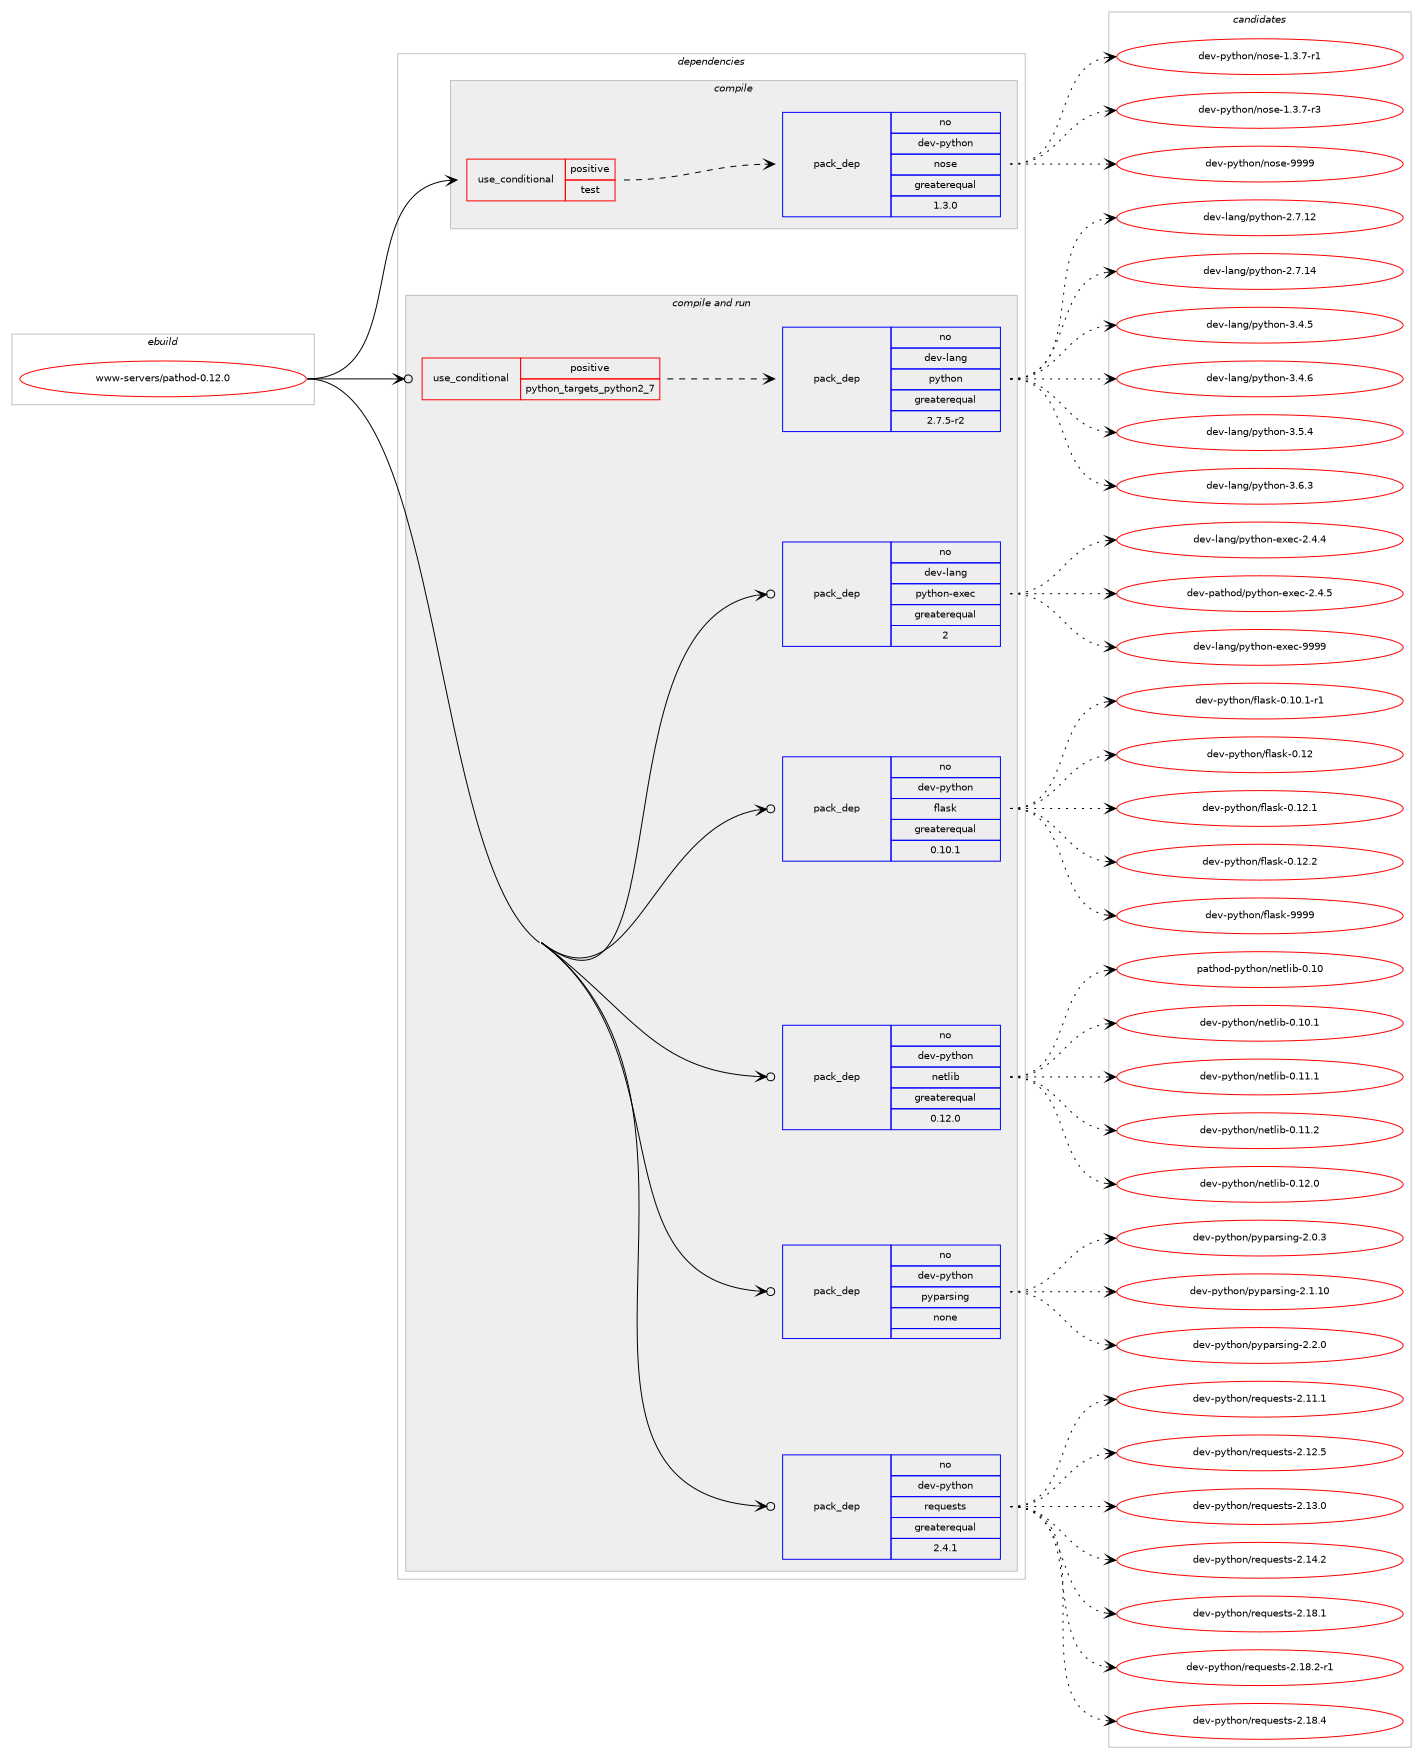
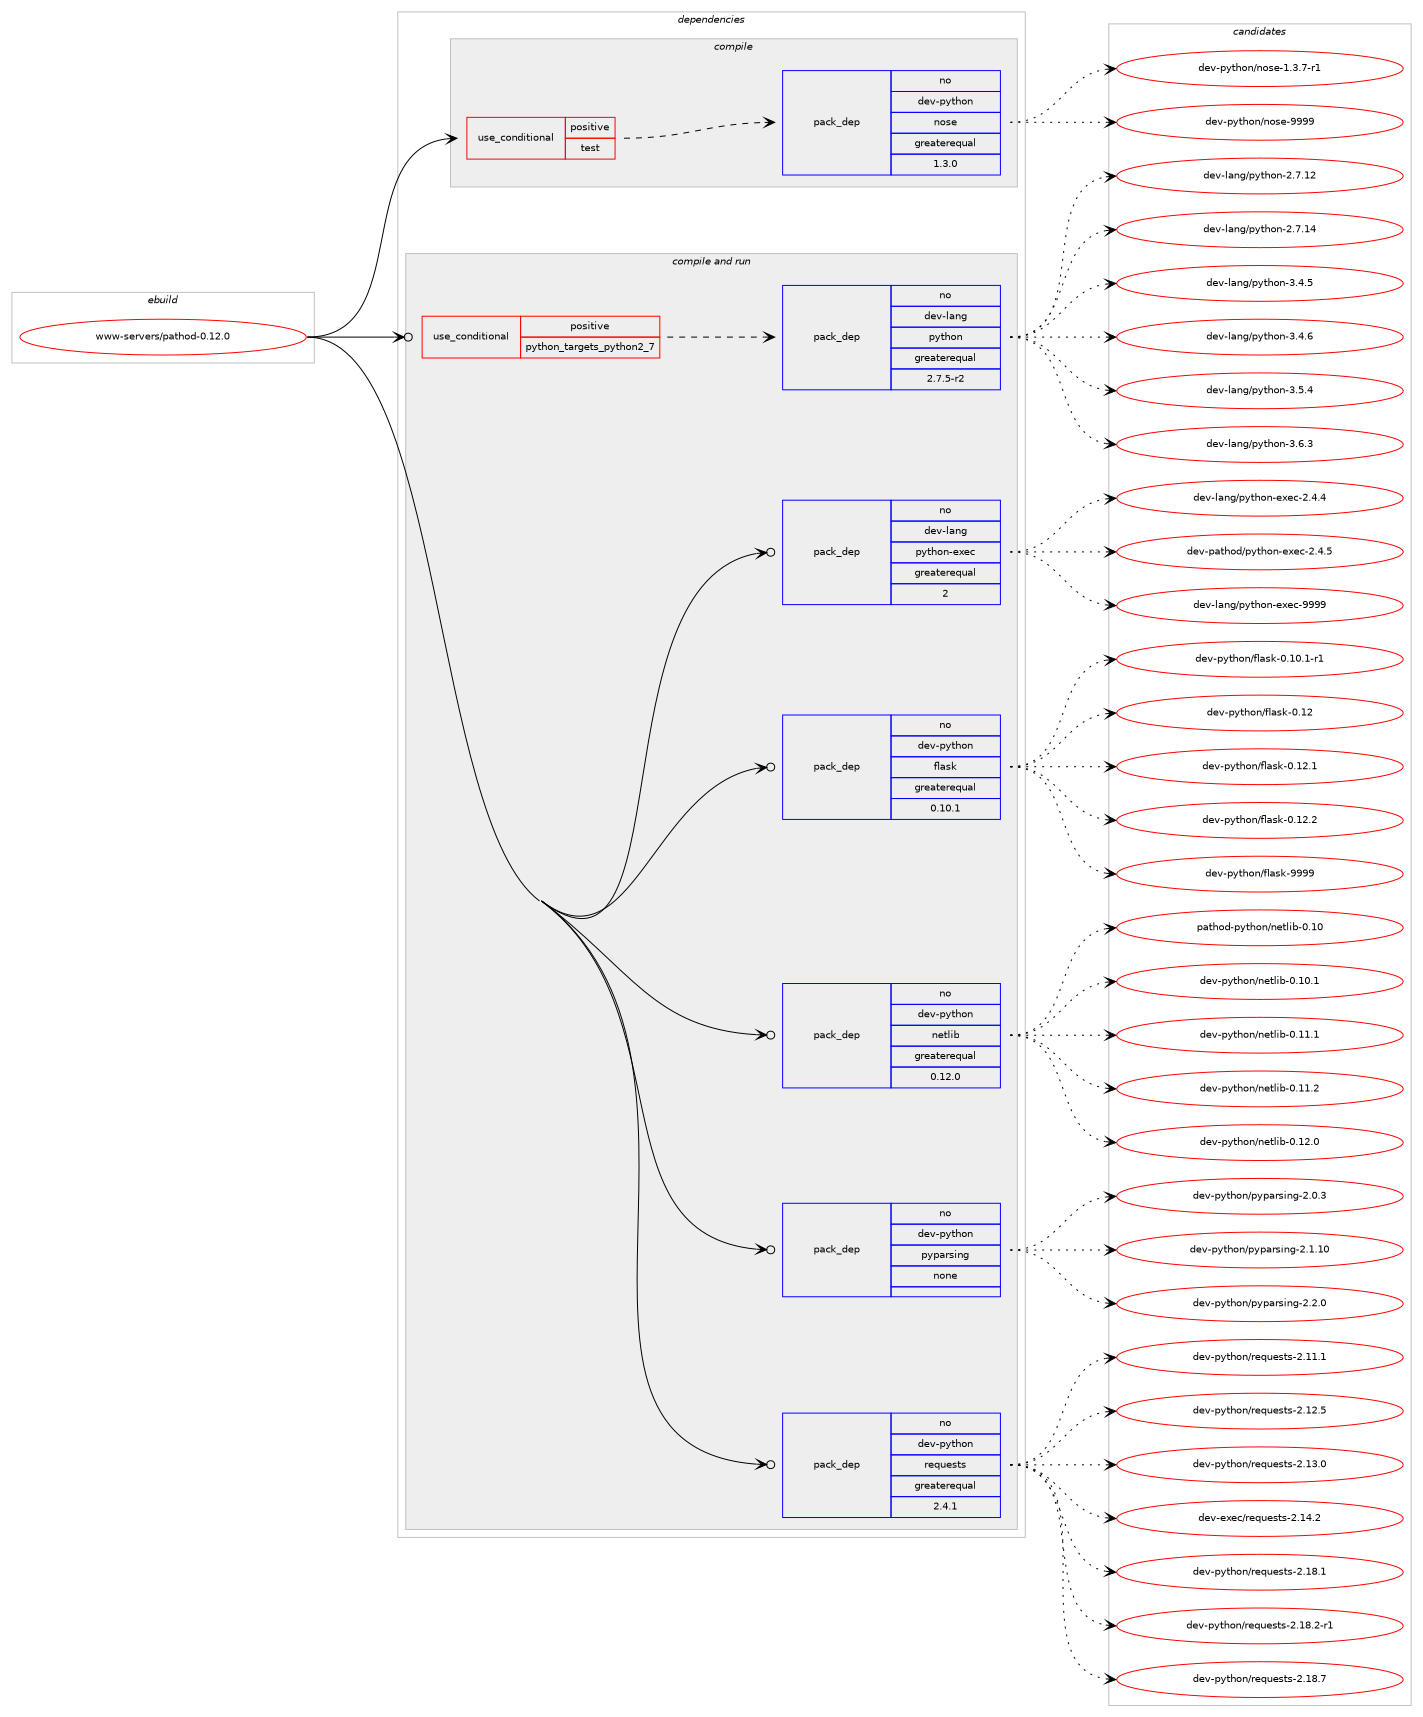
node "dev-python/nose-1.3.7-r3": removed
node "dev-python/requests-2.14.2": label "dev-python/requests-2.14.2" -> "dev-exec/requests-2.14.2"
node "dev-python/requests-2.18.4": label "dev-python/requests-2.18.4" -> "dev-python/requests-2.18.7"
